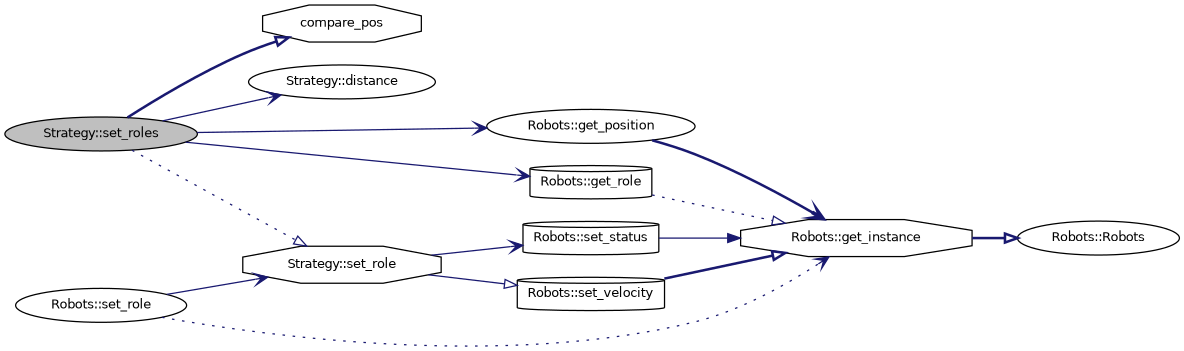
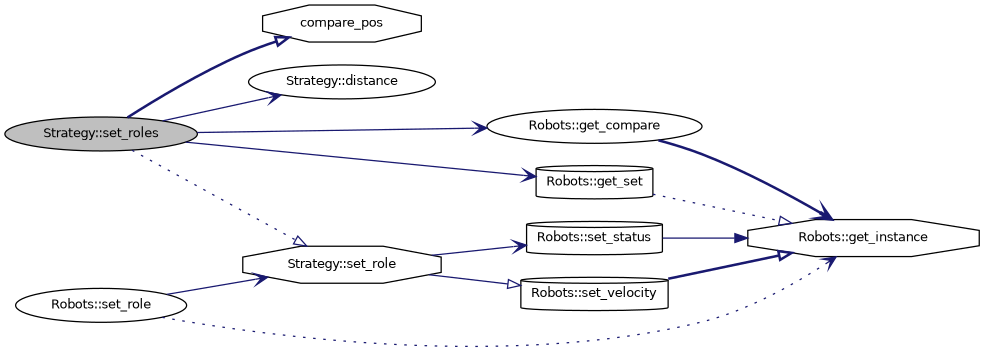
node "Robots::get_position": label "Robots::get_position" -> "Robots::get_compare"
node "Robots::get_role": label "Robots::get_role" -> "Robots::get_set"
node "Robots::Robots": removed
